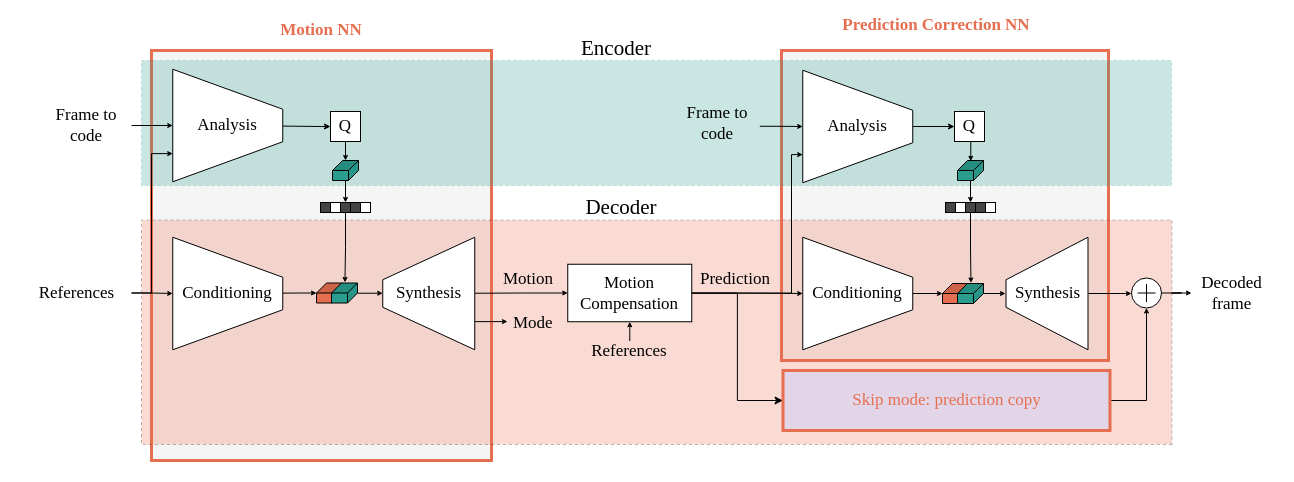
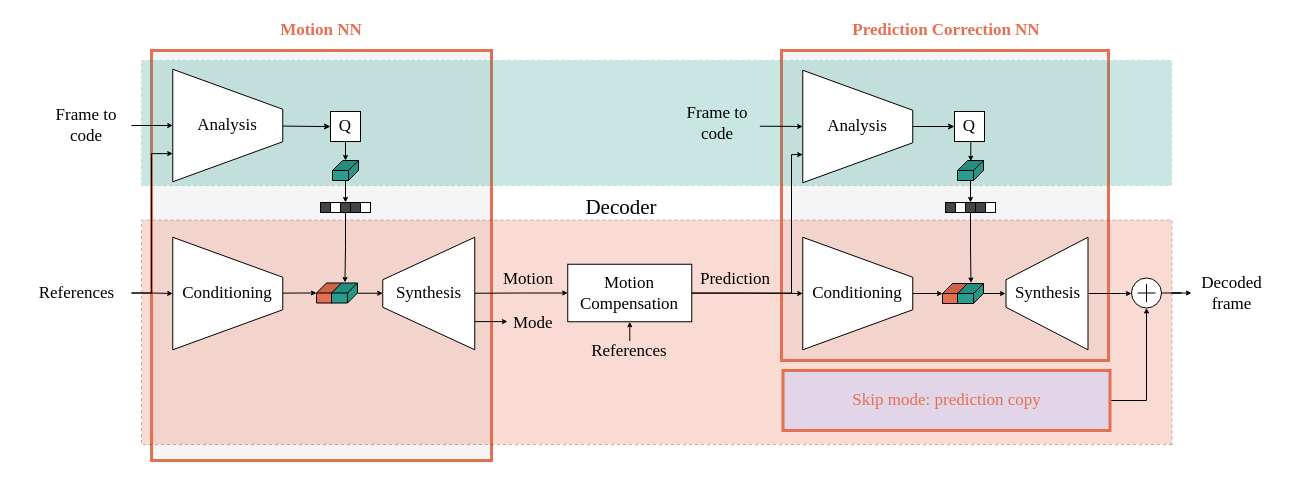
node "Prediction Correction NN": moved (937, 26) -> (947, 31)
node "Encoder": removed
edge "Motion Compensation" -> "Skip mode: prediction copy": removed
